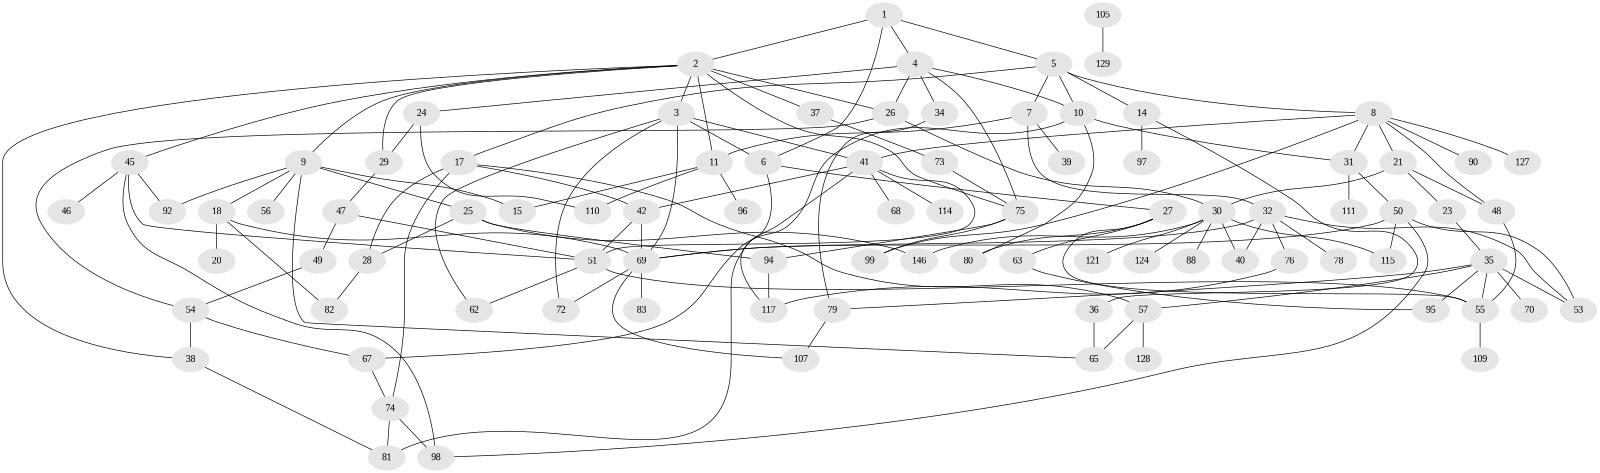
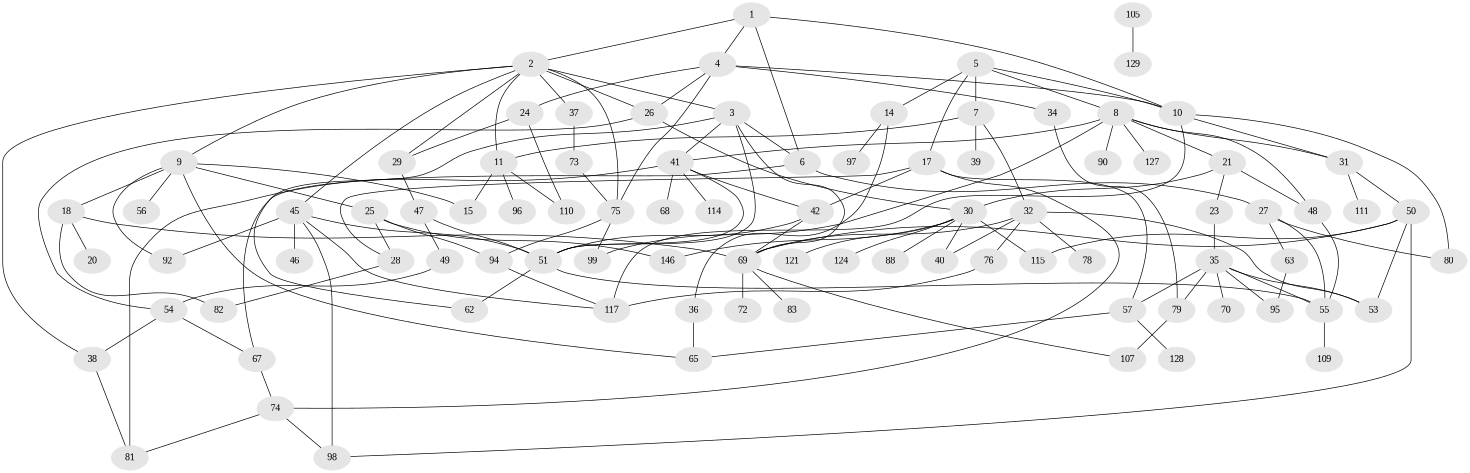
edge "1" -- "5": now "1" -- "10"
edge "3" -- "72": now "3" -- "51"
edge "45" -- "117": added
